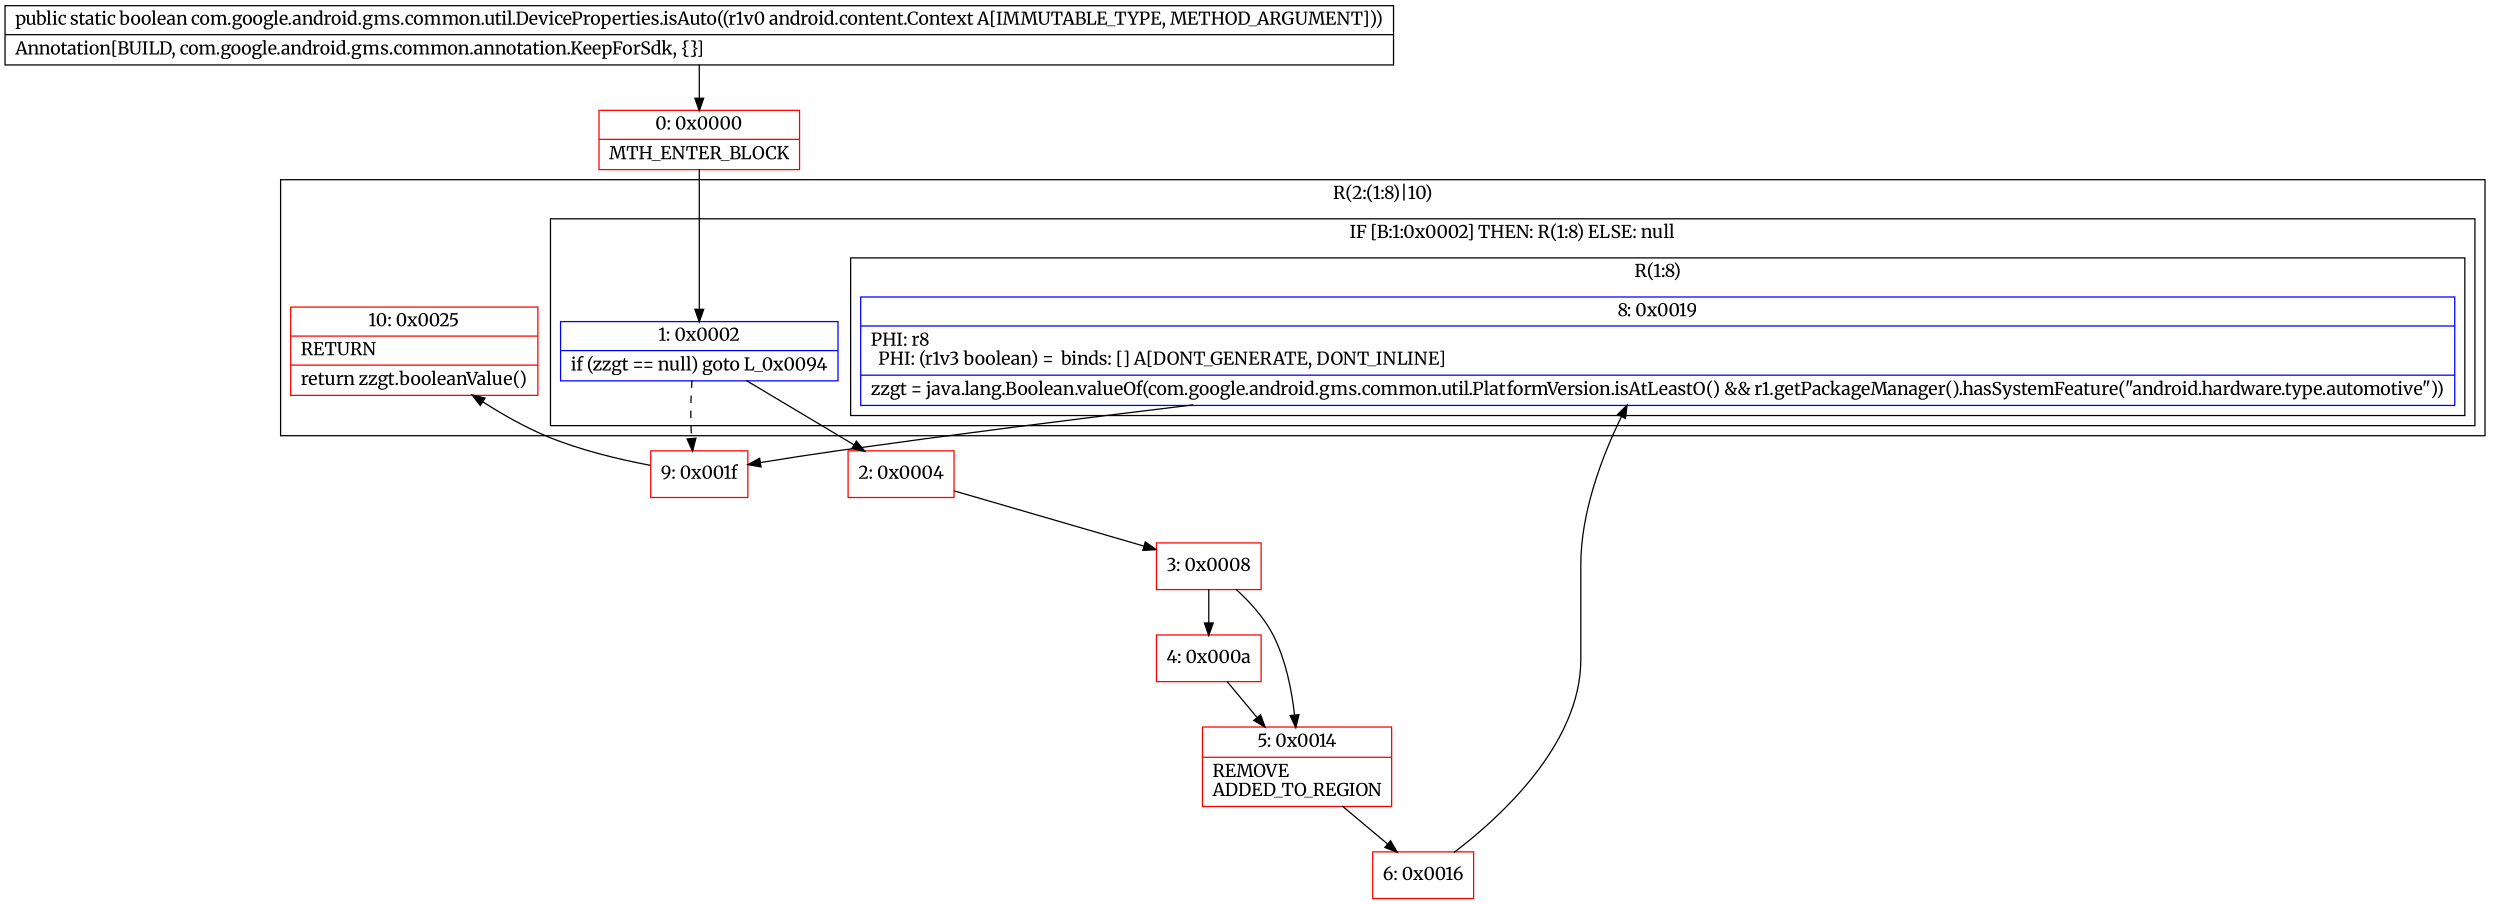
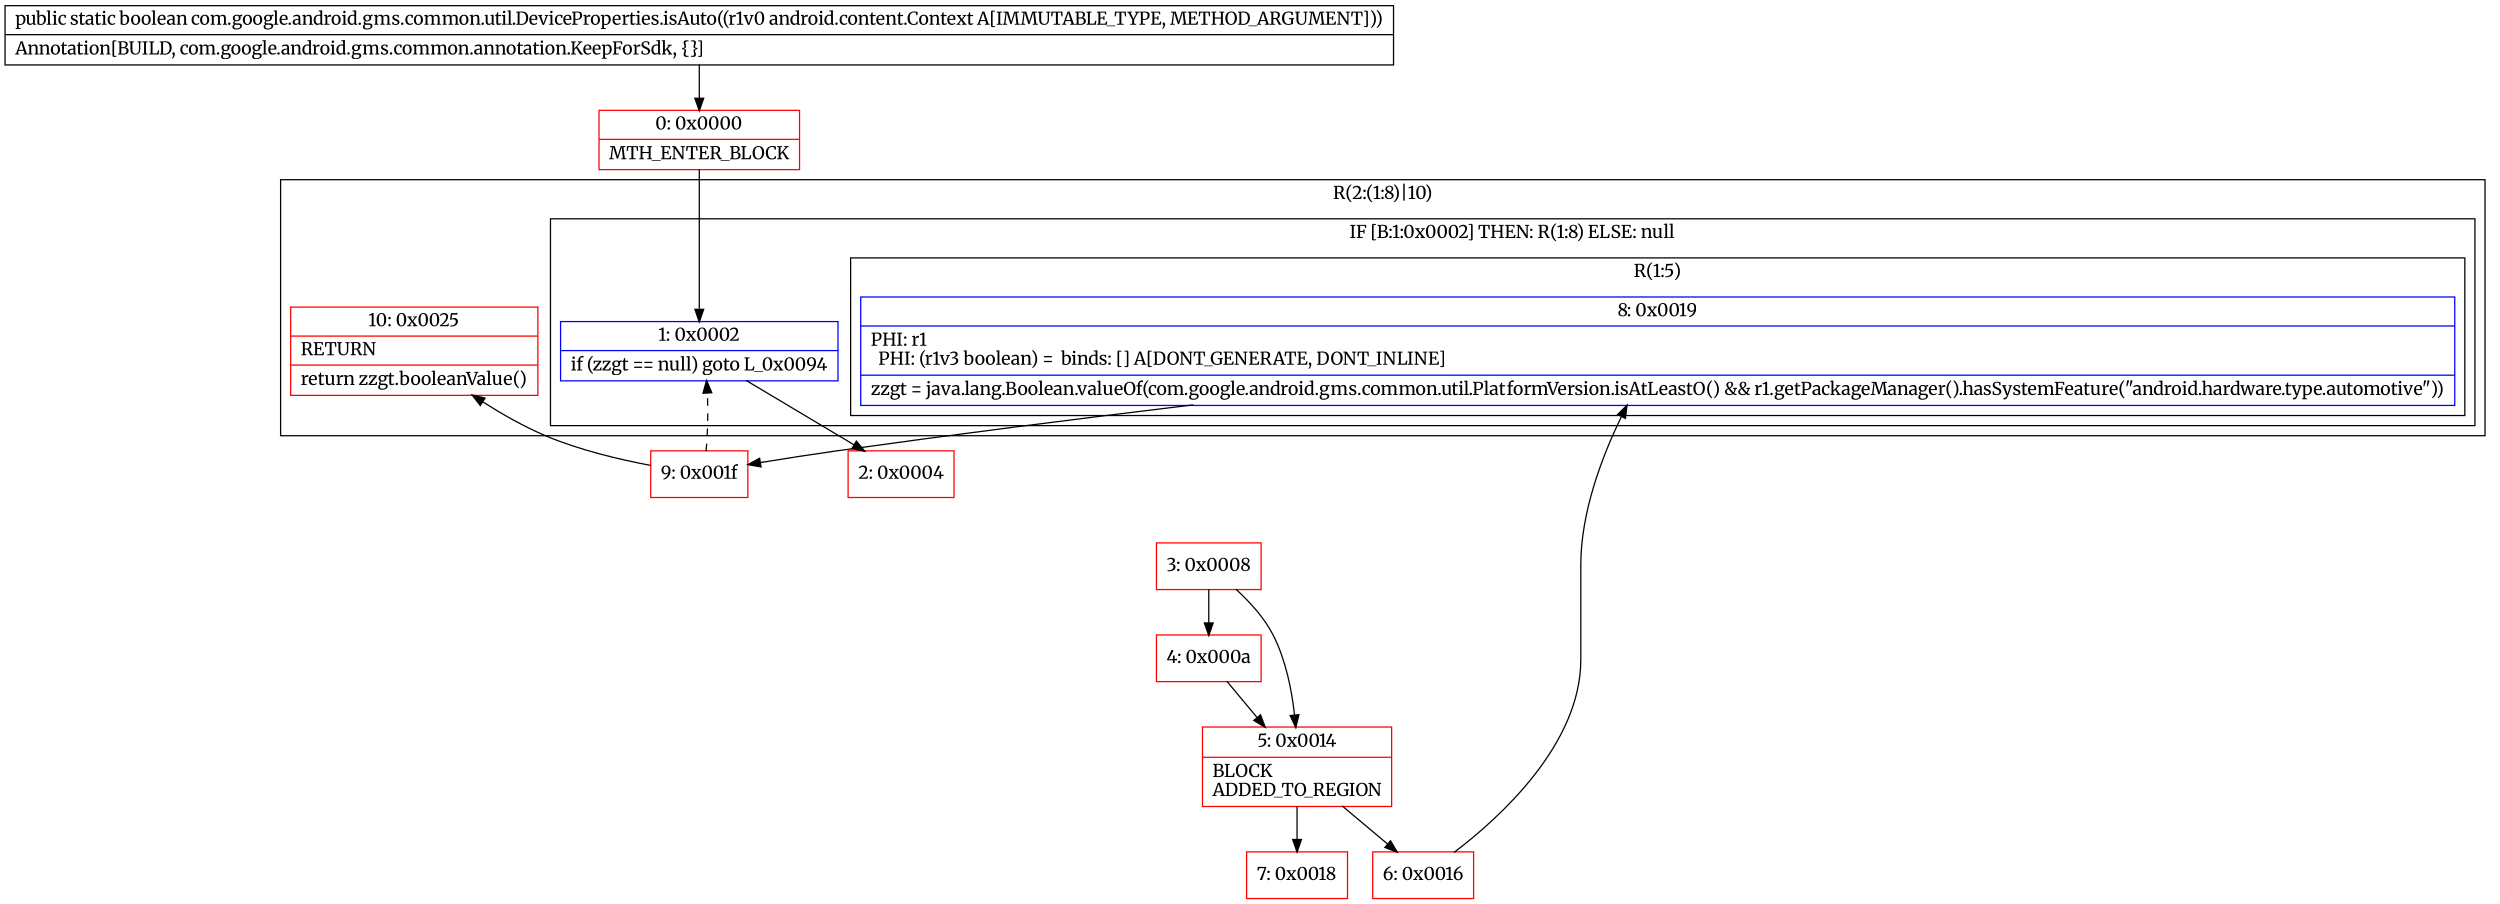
cluster "R(1:8)": label "R(1:8)" -> "R(1:5)"
node "8: 0x0019": text "PHI: r8" -> "PHI: r1"
edge "1: 0x0002" -> "9: 0x001f": reversed
edge "2: 0x0004" -> "3: 0x0008": removed
node "5: 0x0014": text "REMOVE" -> "BLOCK"
node "7: 0x0018": added
